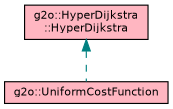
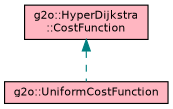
node "g2o::HyperDijkstra ::HyperDijkstra": label "g2o::HyperDijkstra ::HyperDijkstra" -> "g2o::HyperDijkstra ::CostFunction"
